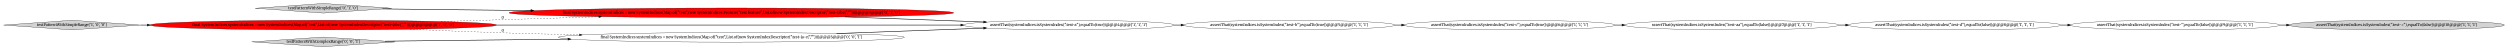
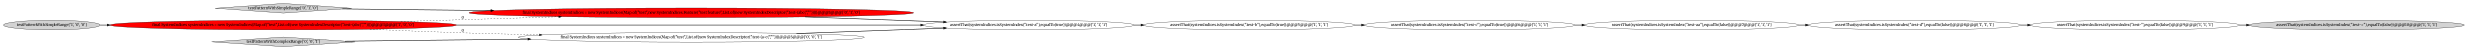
node "testPatternWithSimpleRange['1', '0', '0']": shape diamond -> ellipse
